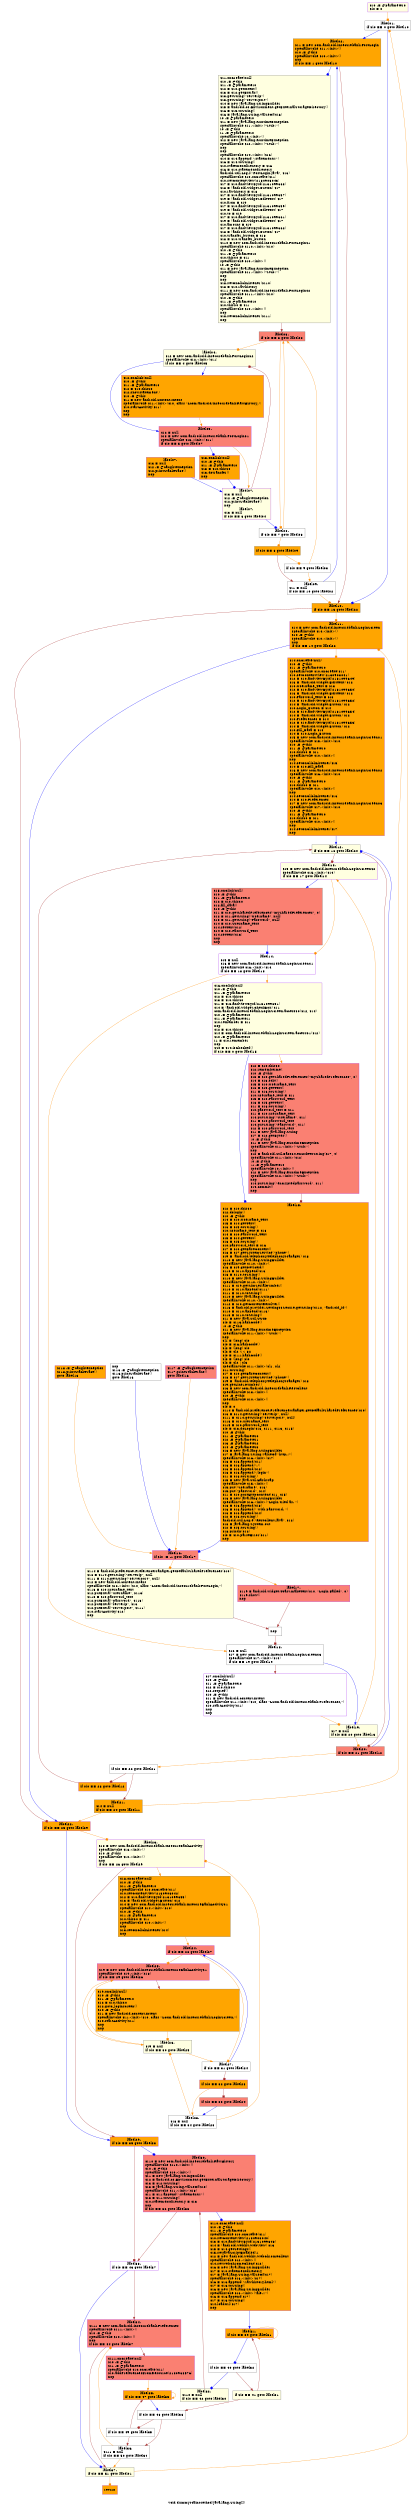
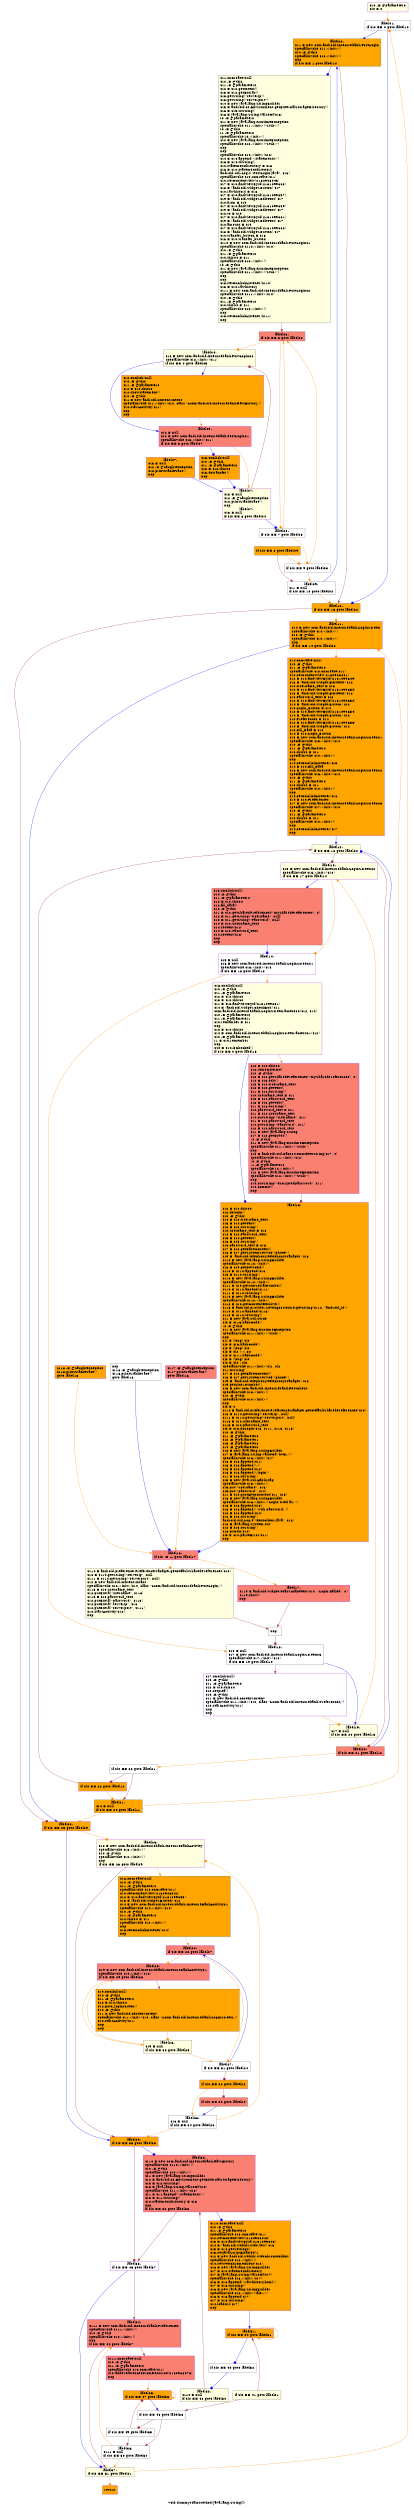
edge "label08: if $i0 == 7 goto label03" -> "if $i0 == 8 goto label09": now "label08: if $i0 == 7 goto label03" -> "if $i0 == 9 goto label03"
edge "if $i0 == 23 goto label12" -> "label21: $r4 = null if $i0 == 24 goto label11": added
edge "label28: $r8 = null if $i0 == 34 goto label23" -> "label26: $r9 = null if $i0 == 30 goto label25": now "label28: $r8 = null if $i0 == 34 goto label23" -> "label29: if $i0 == 35 goto label33"
edge "if $i0 == 40 goto label32" -> "if $i0 == 41 goto label31": removed
edge "if $i0 == 49 goto label35" -> "label35: if $i0 == 47 goto label35": arrowhead normal -> box
